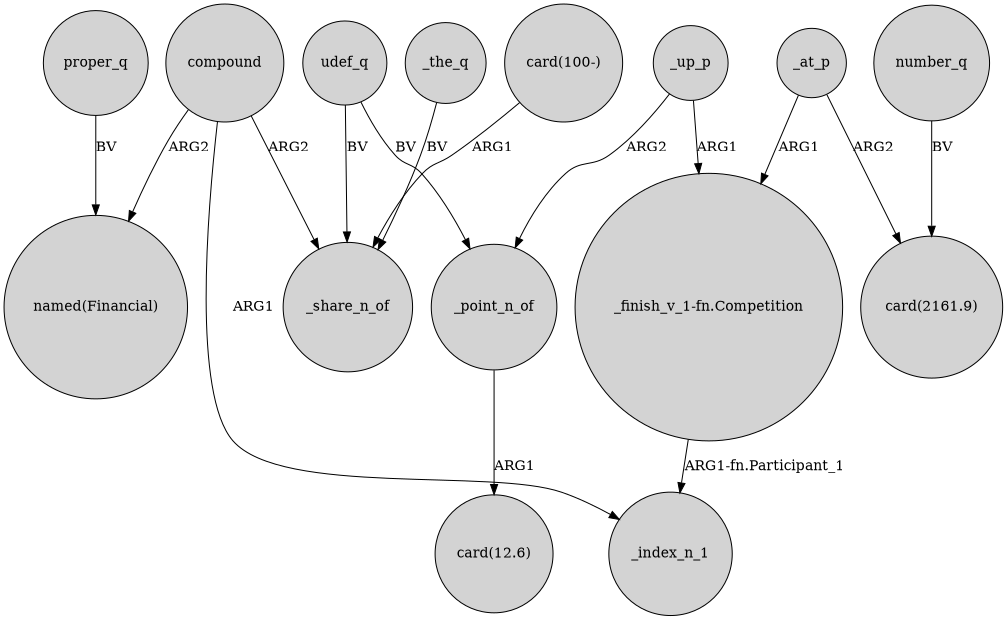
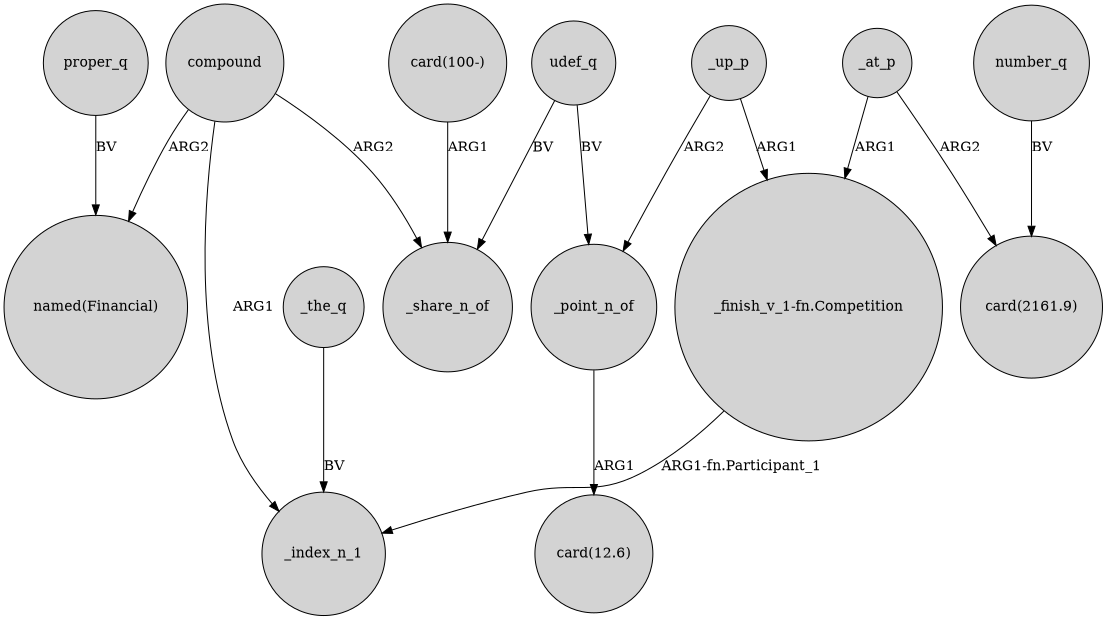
edge "_the_q" -> "_share_n_of": now "_the_q" -> "_index_n_1"
